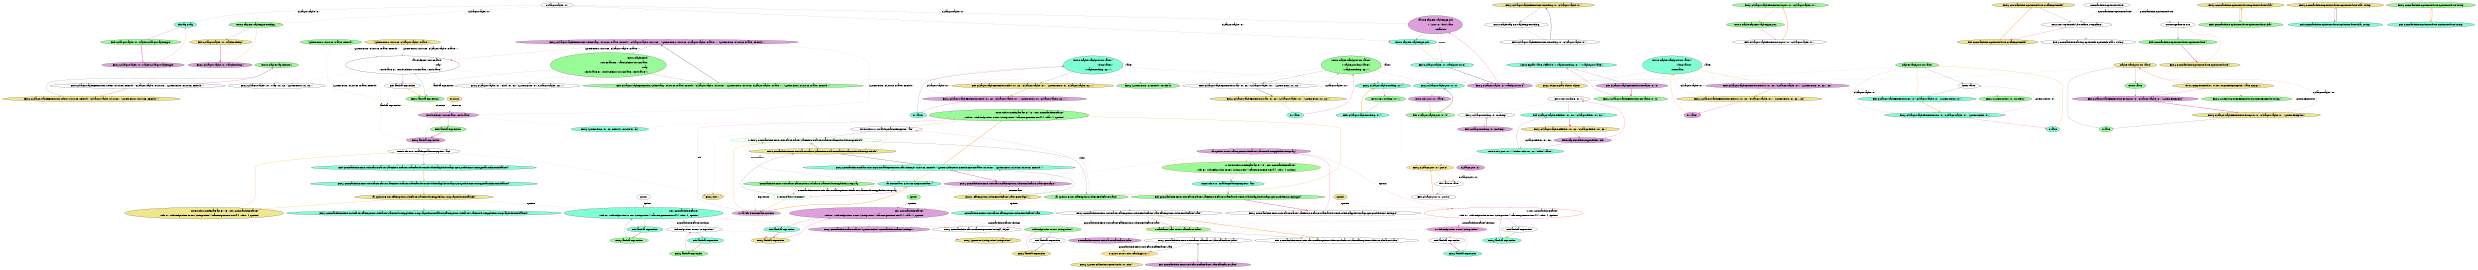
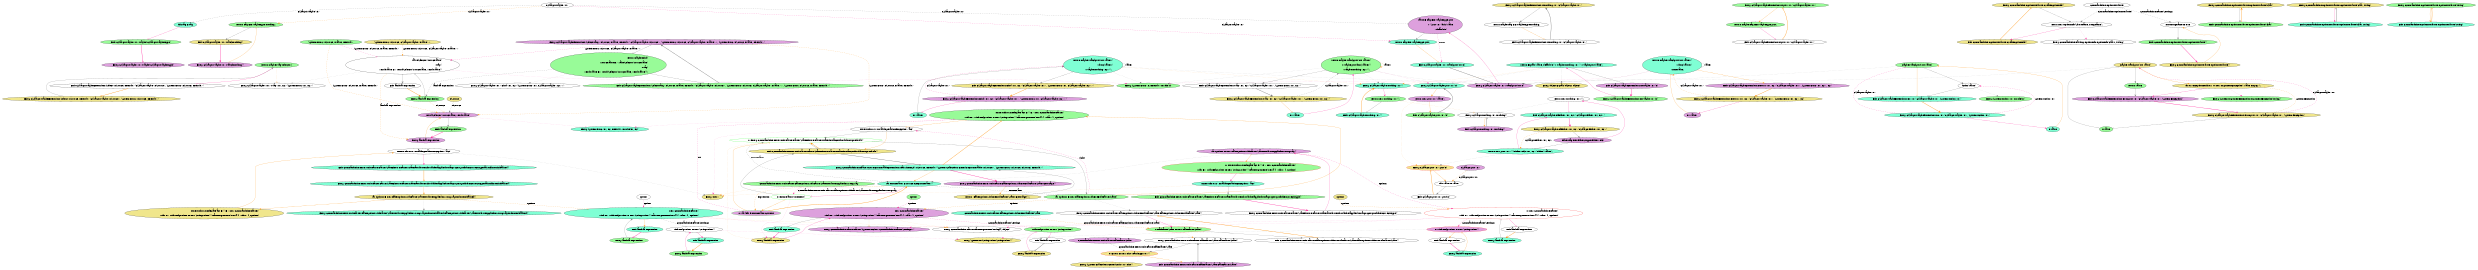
edge "CommandLine.OptionAttribute" -> "AutoLongName = true": label "CommandLine.OptionAttribute" -> "CommandLine.ParserSettings"
edge "Entry CSharpx.Maybe<T>.Maybe(CSharpx.MaybeType)" -> "this.tag = tag": removed
